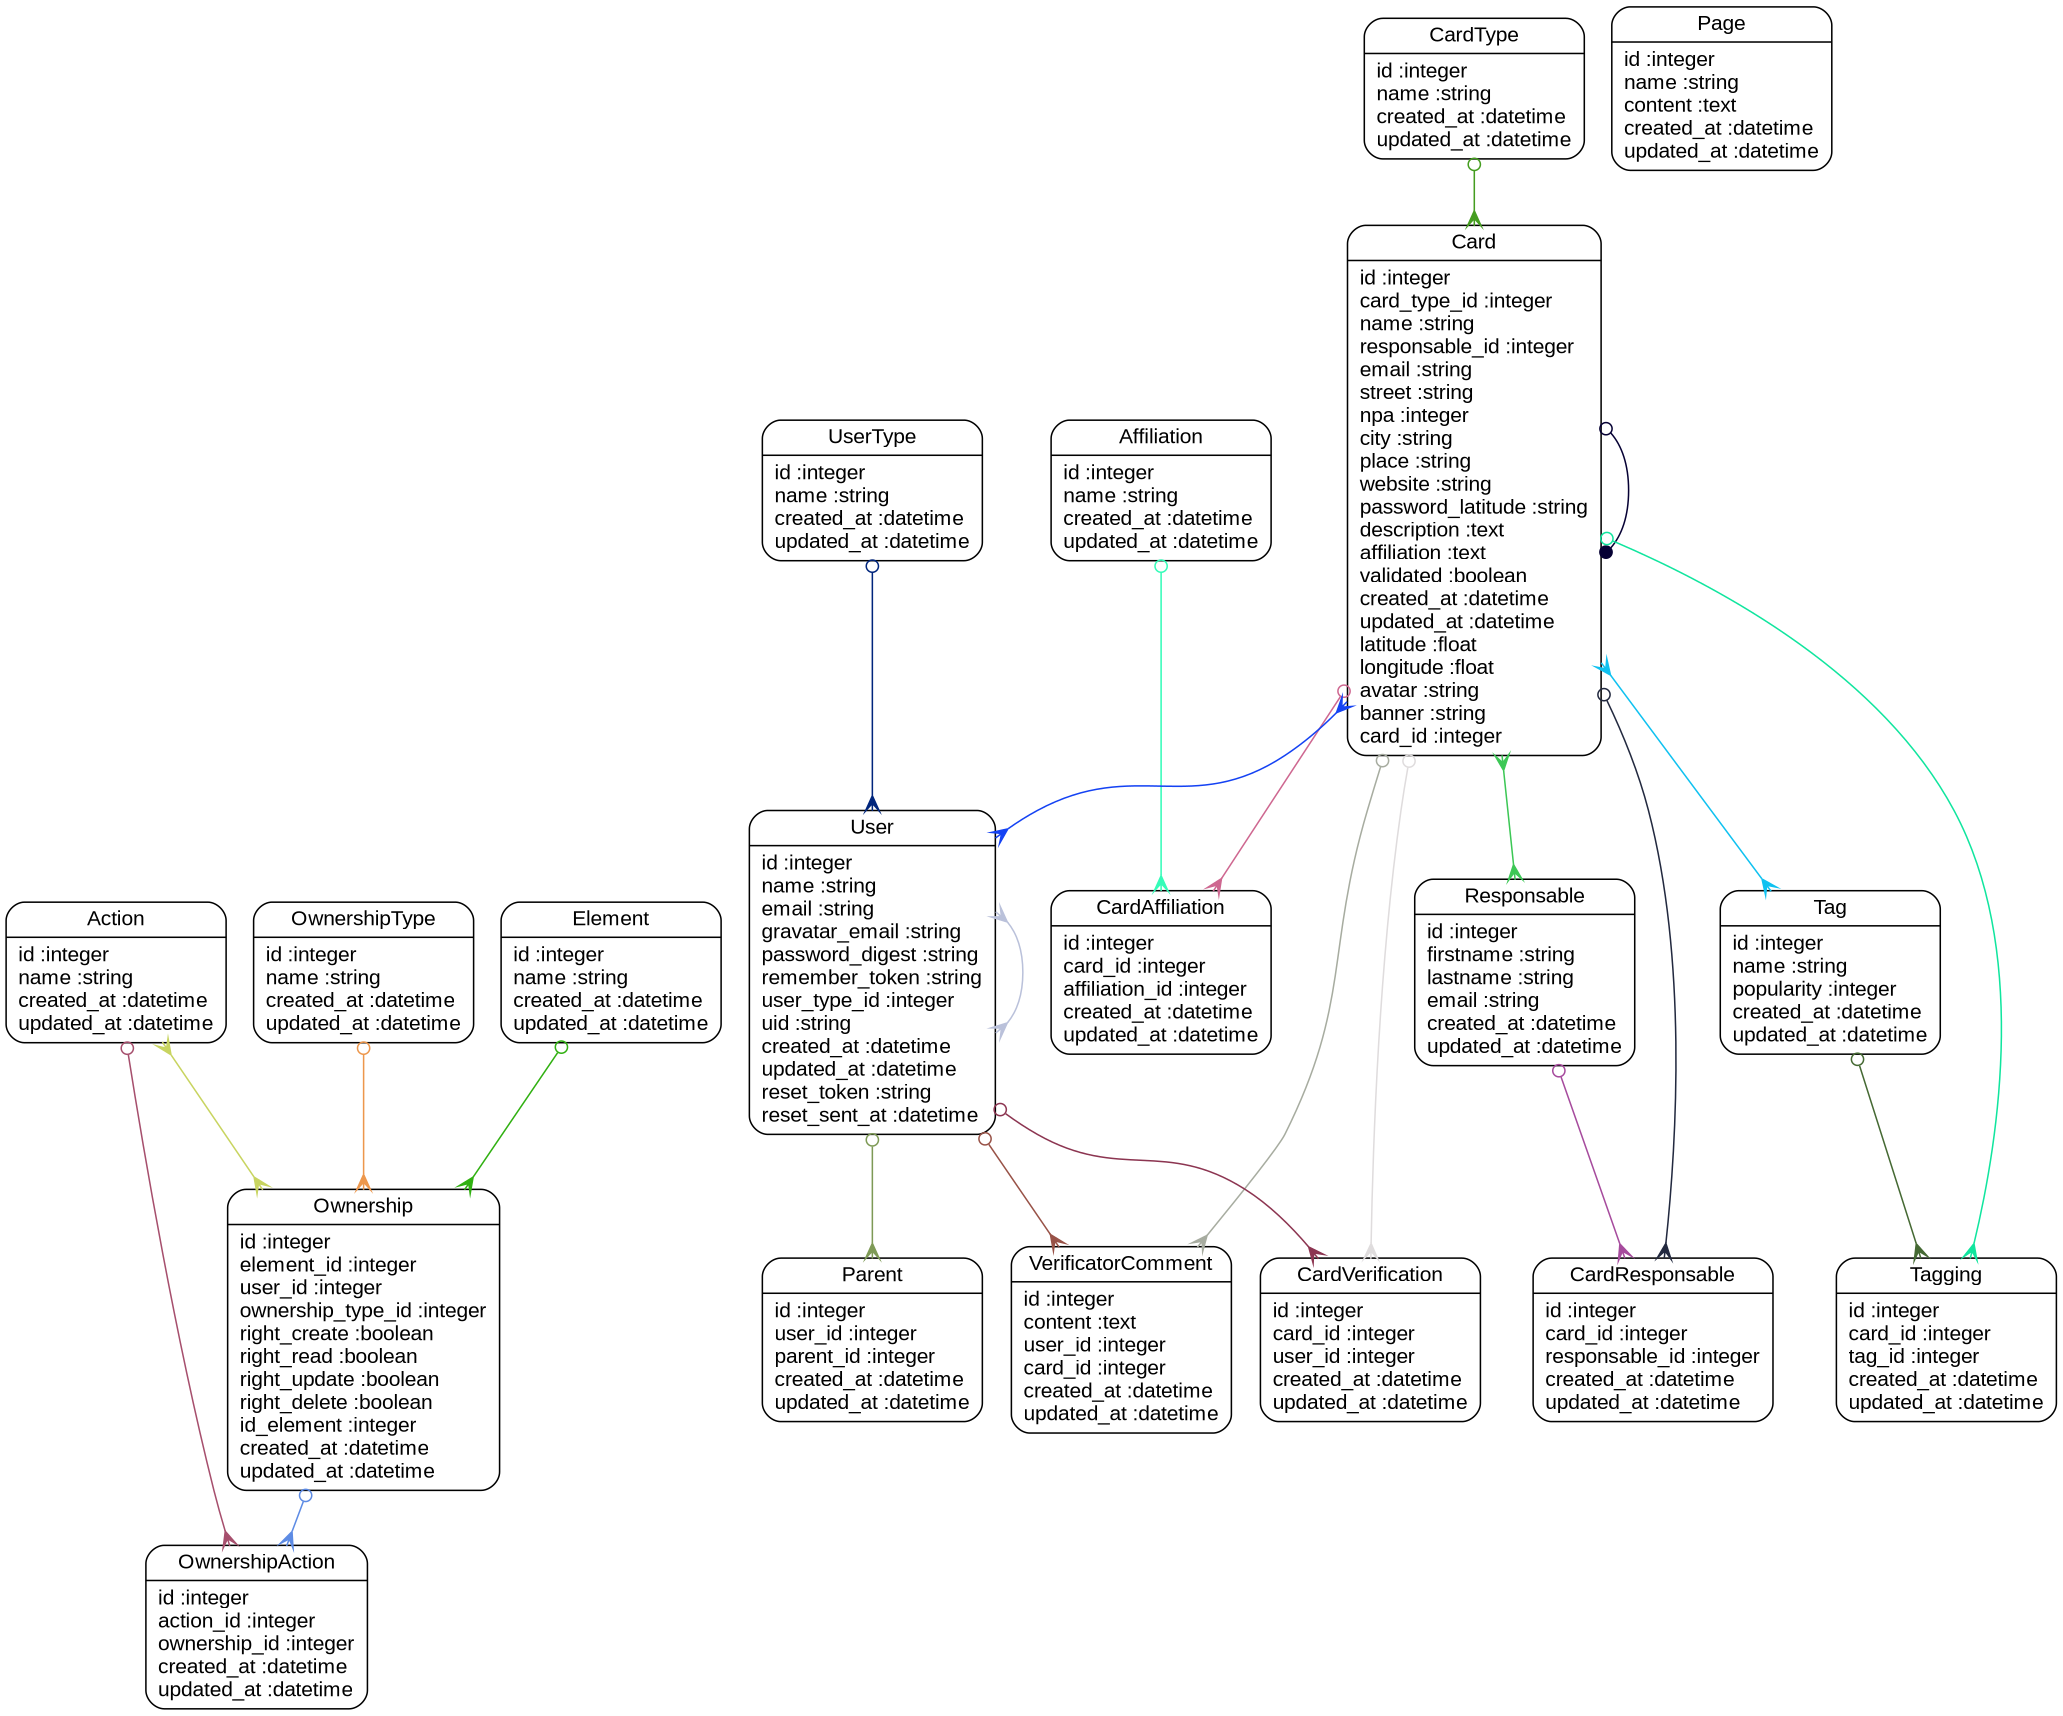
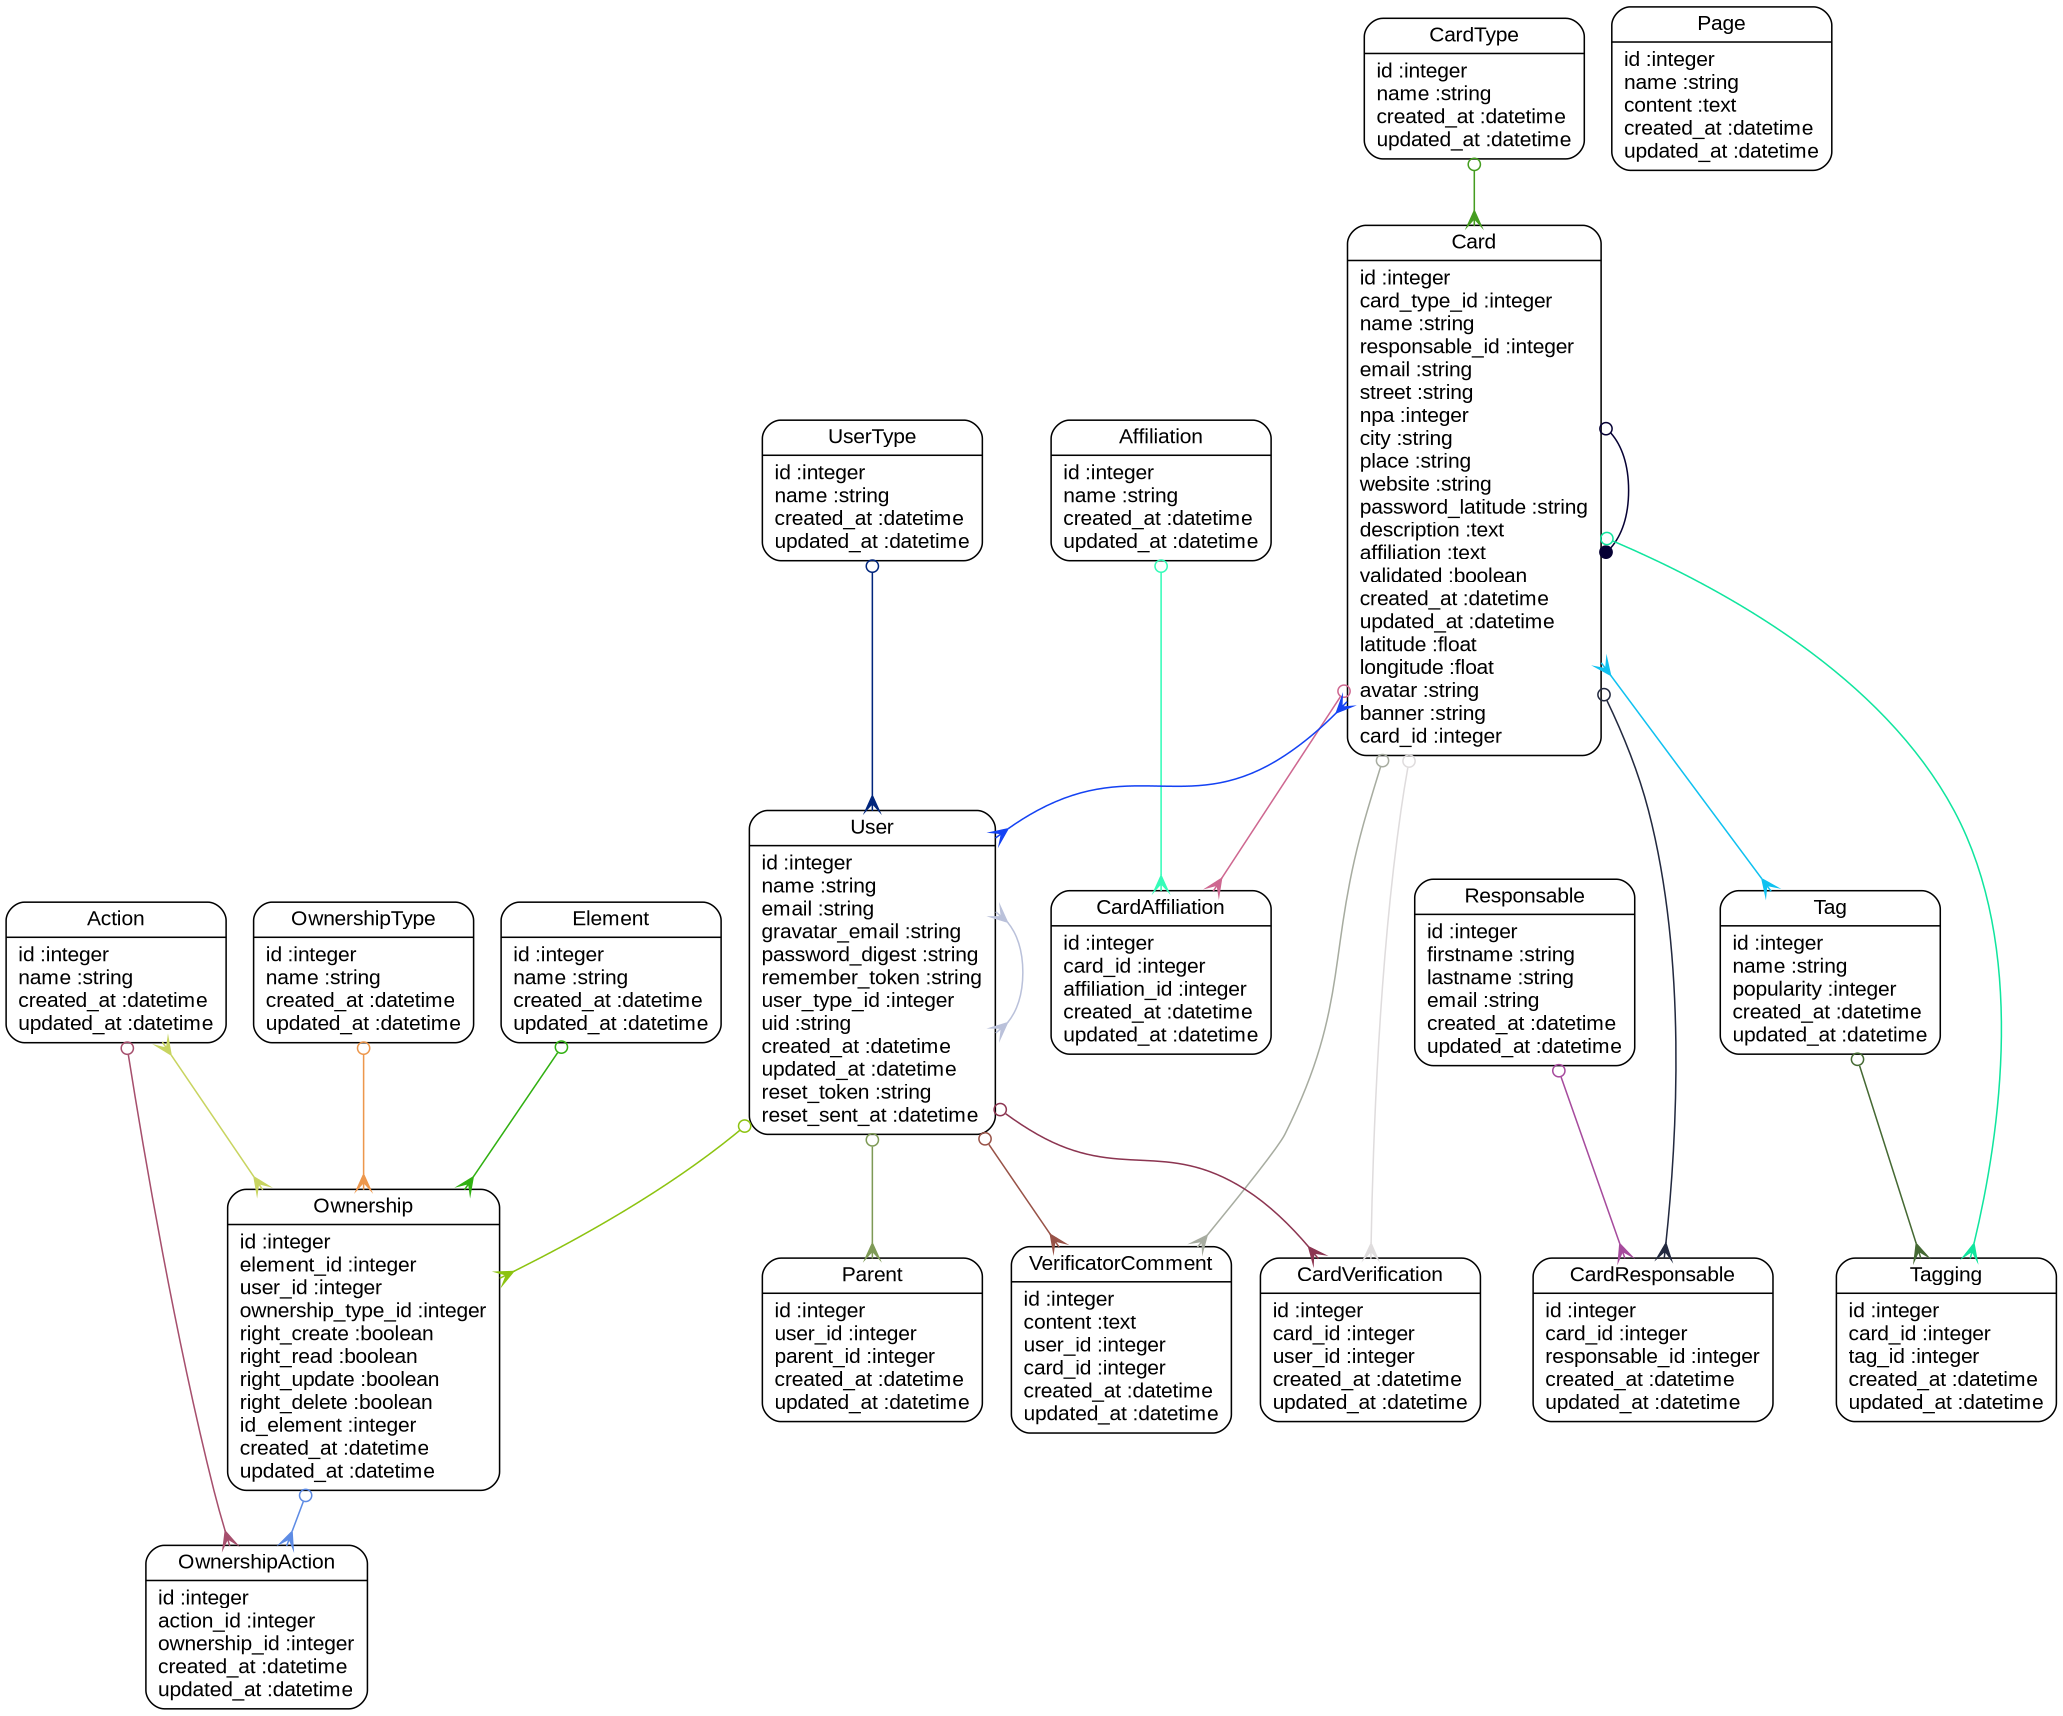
edge "Card" -- "Responsable": removed
edge "User" -- "Ownership": added
